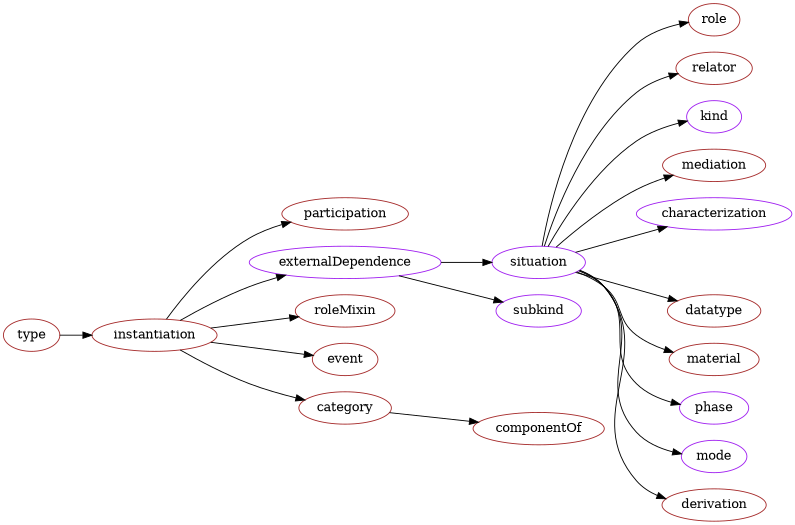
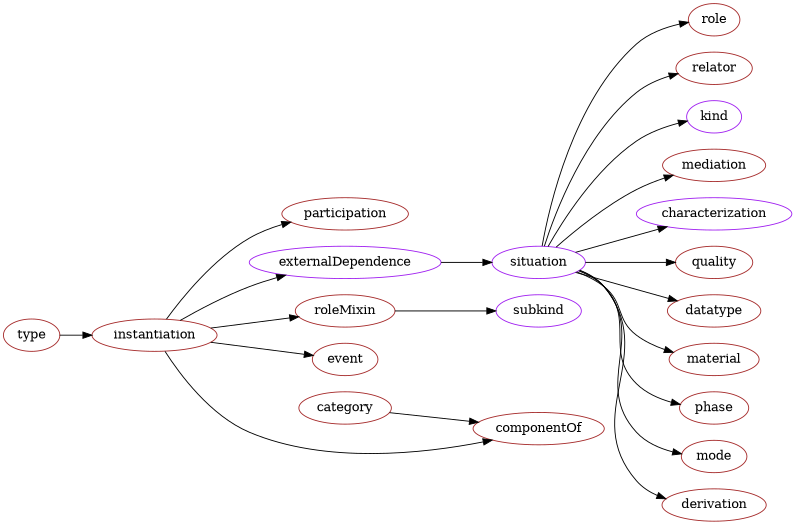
node "quality": added
edge "externalDependence" -> "subkind": now "roleMixin" -> "subkind"
edge "instantiation" -> "category": now "instantiation" -> "componentOf"
node "phase": color purple -> brown
node "mode": color purple -> brown
